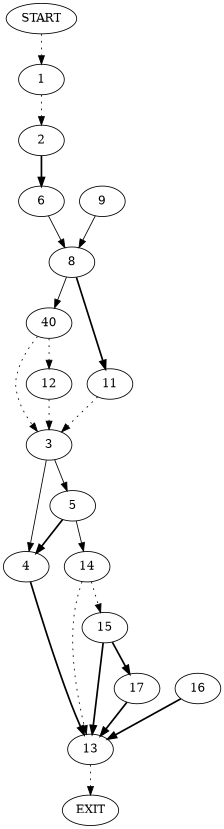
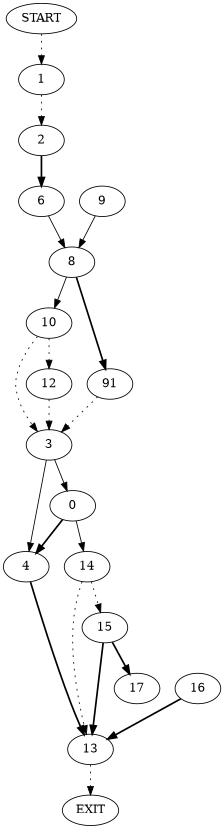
node "40": label "40" -> "10"
node "11": label "11" -> "91"
node "5": label "5" -> "0"
edge "17" -> "13": removed
